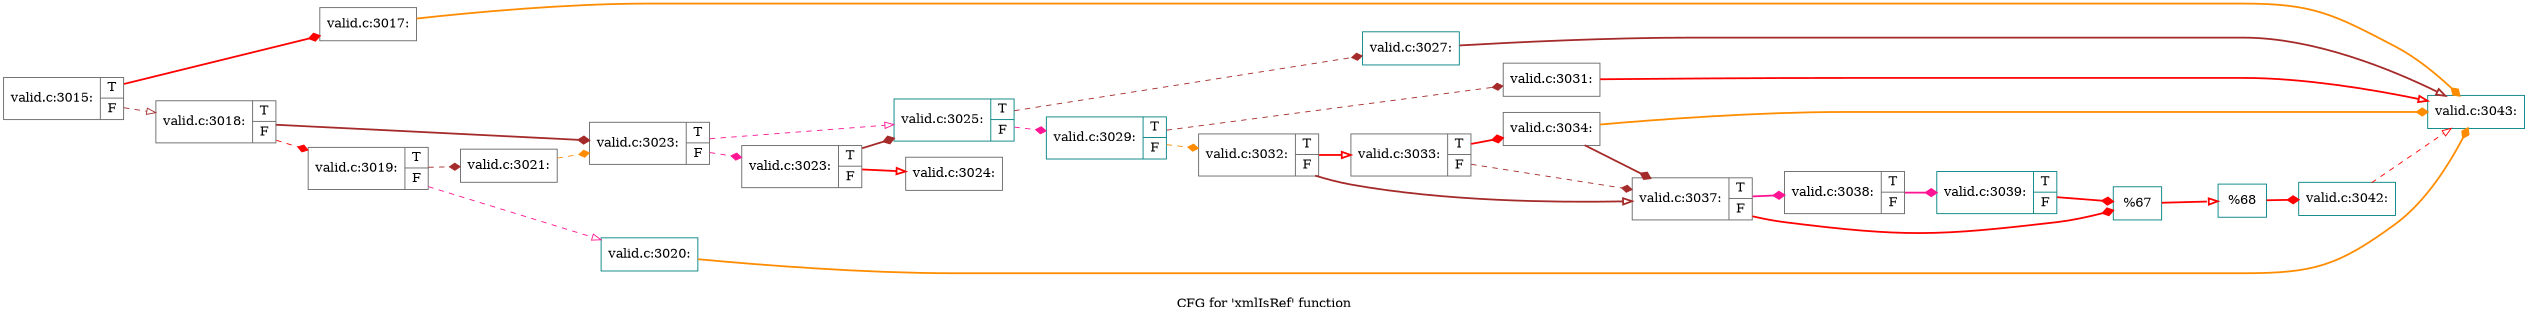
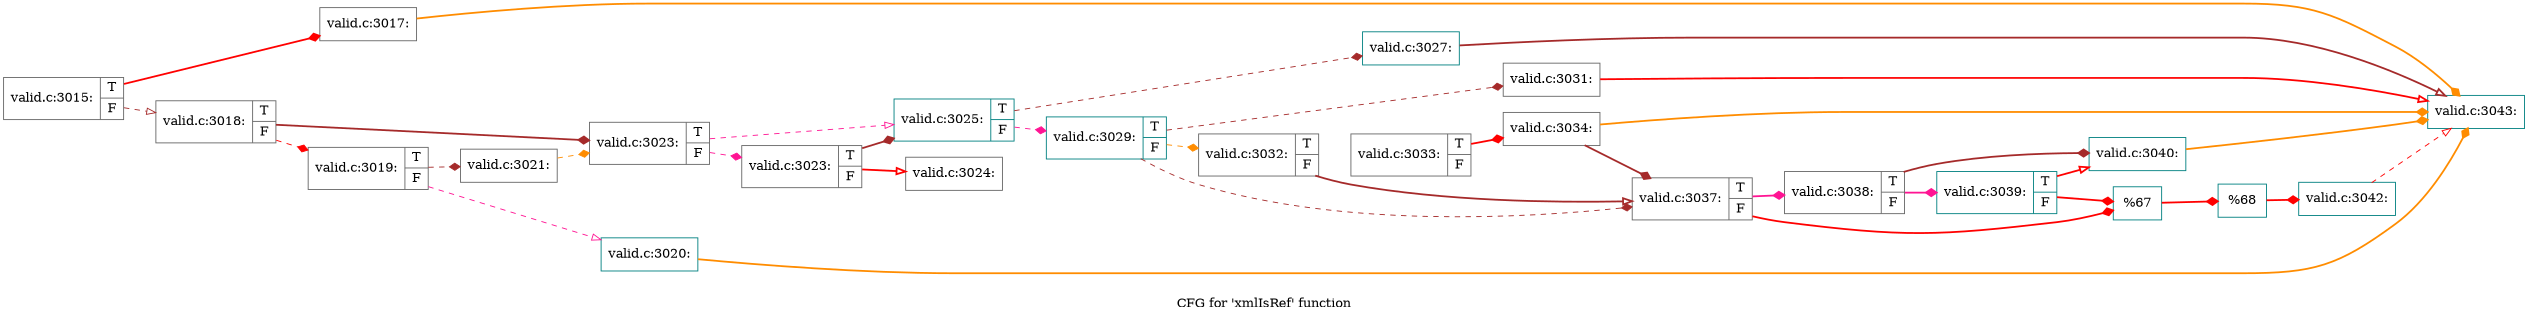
node "valid.c:3040:": added
edge "valid.c:3032:" -> "valid.c:3033:": removed
edge "valid.c:3033:" -> "valid.c:3037:": now "valid.c:3029:" -> "valid.c:3037:"
edge "%67" -> "%68": arrowhead onormal -> diamond
